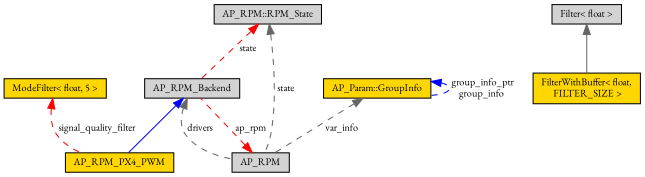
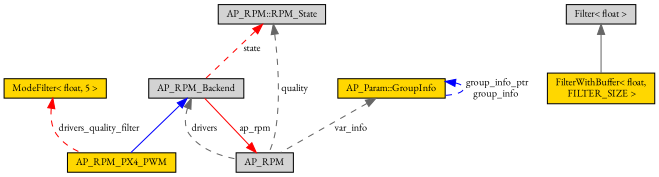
edge "AP_RPM" -> "AP_RPM::RPM_State": label " state" -> " quality"
edge "AP_RPM_Backend" -> "AP_RPM": style dashed -> solid
edge "AP_RPM_PX4_PWM" -> "ModeFilter< float, 5 >": label " signal_quality_filter" -> " drivers_quality_filter"
